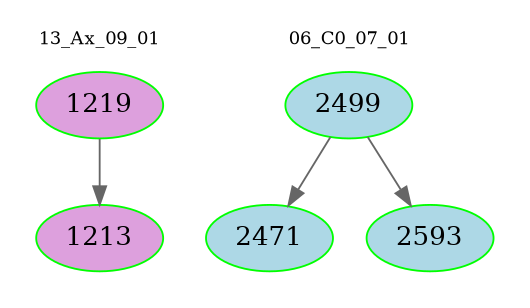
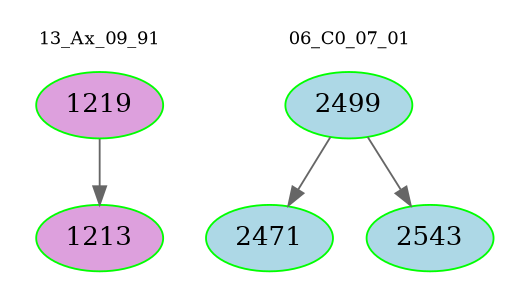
cluster "13_Ax_09_01": label "13_Ax_09_01" -> "13_Ax_09_91"
node "2593": label "2593" -> "2543"
